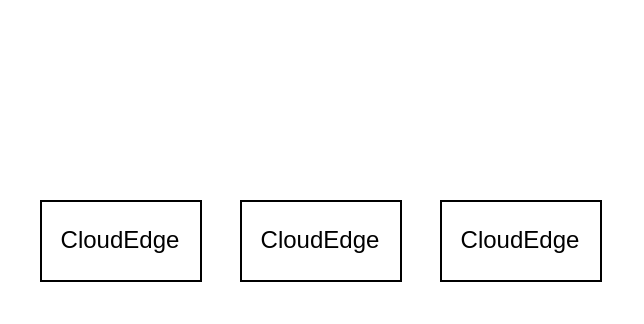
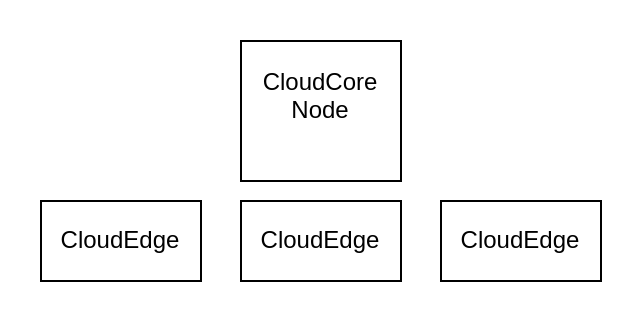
node "CloudCore Node": added
